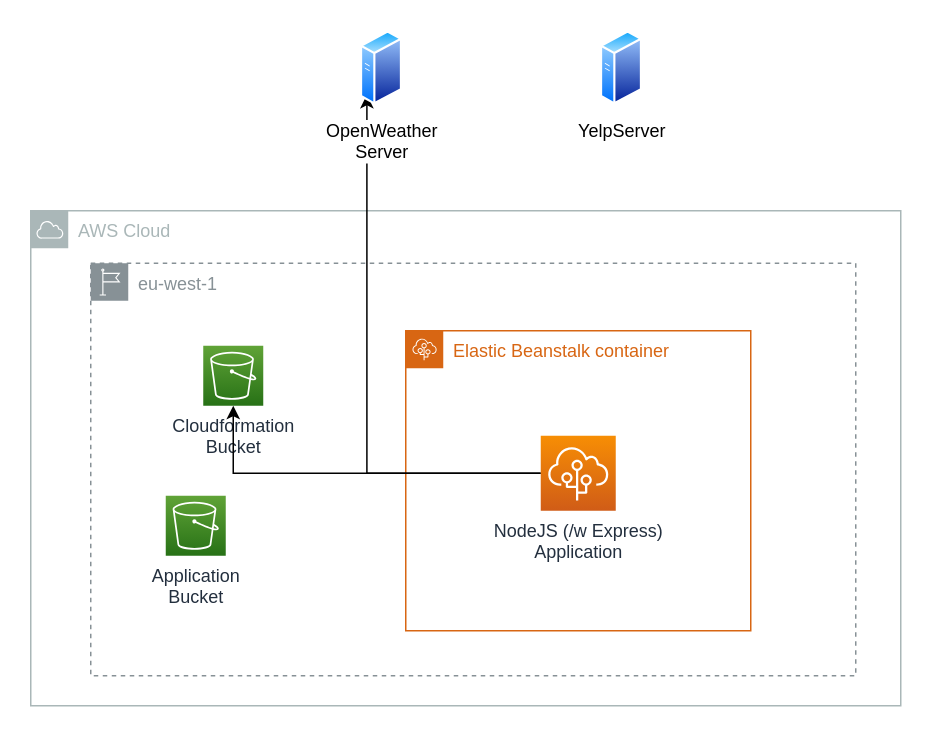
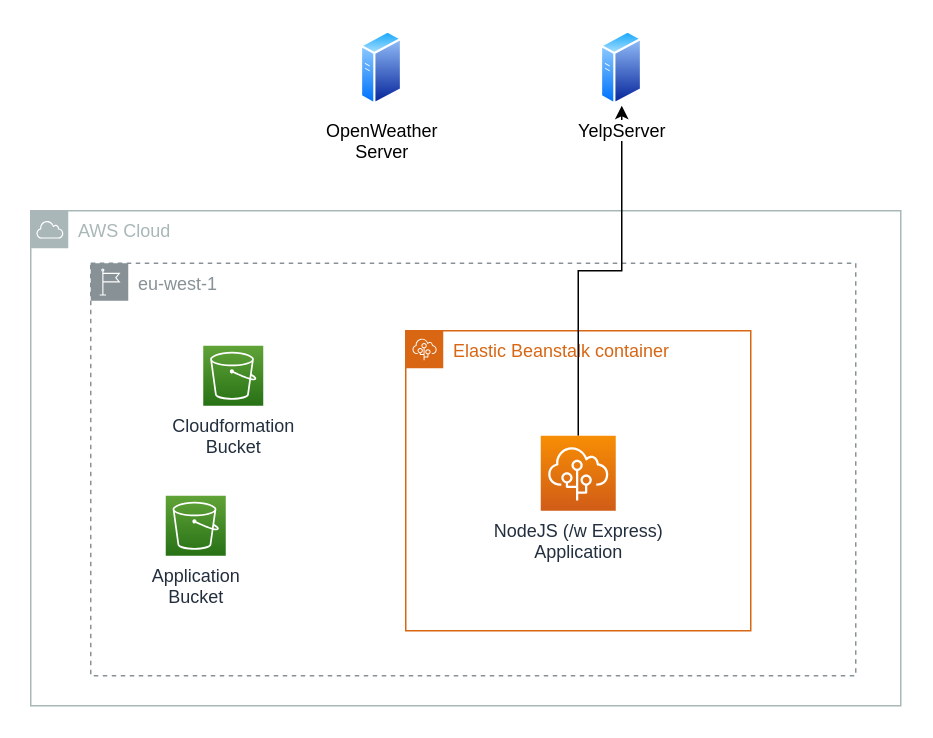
edge "NodeJS (/w Express) Application" -> "OpenWeather Server": removed
edge "NodeJS (/w Express) Application" -> "Cloudformation Bucket": now "NodeJS (/w Express) Application" -> "YelpServer"
